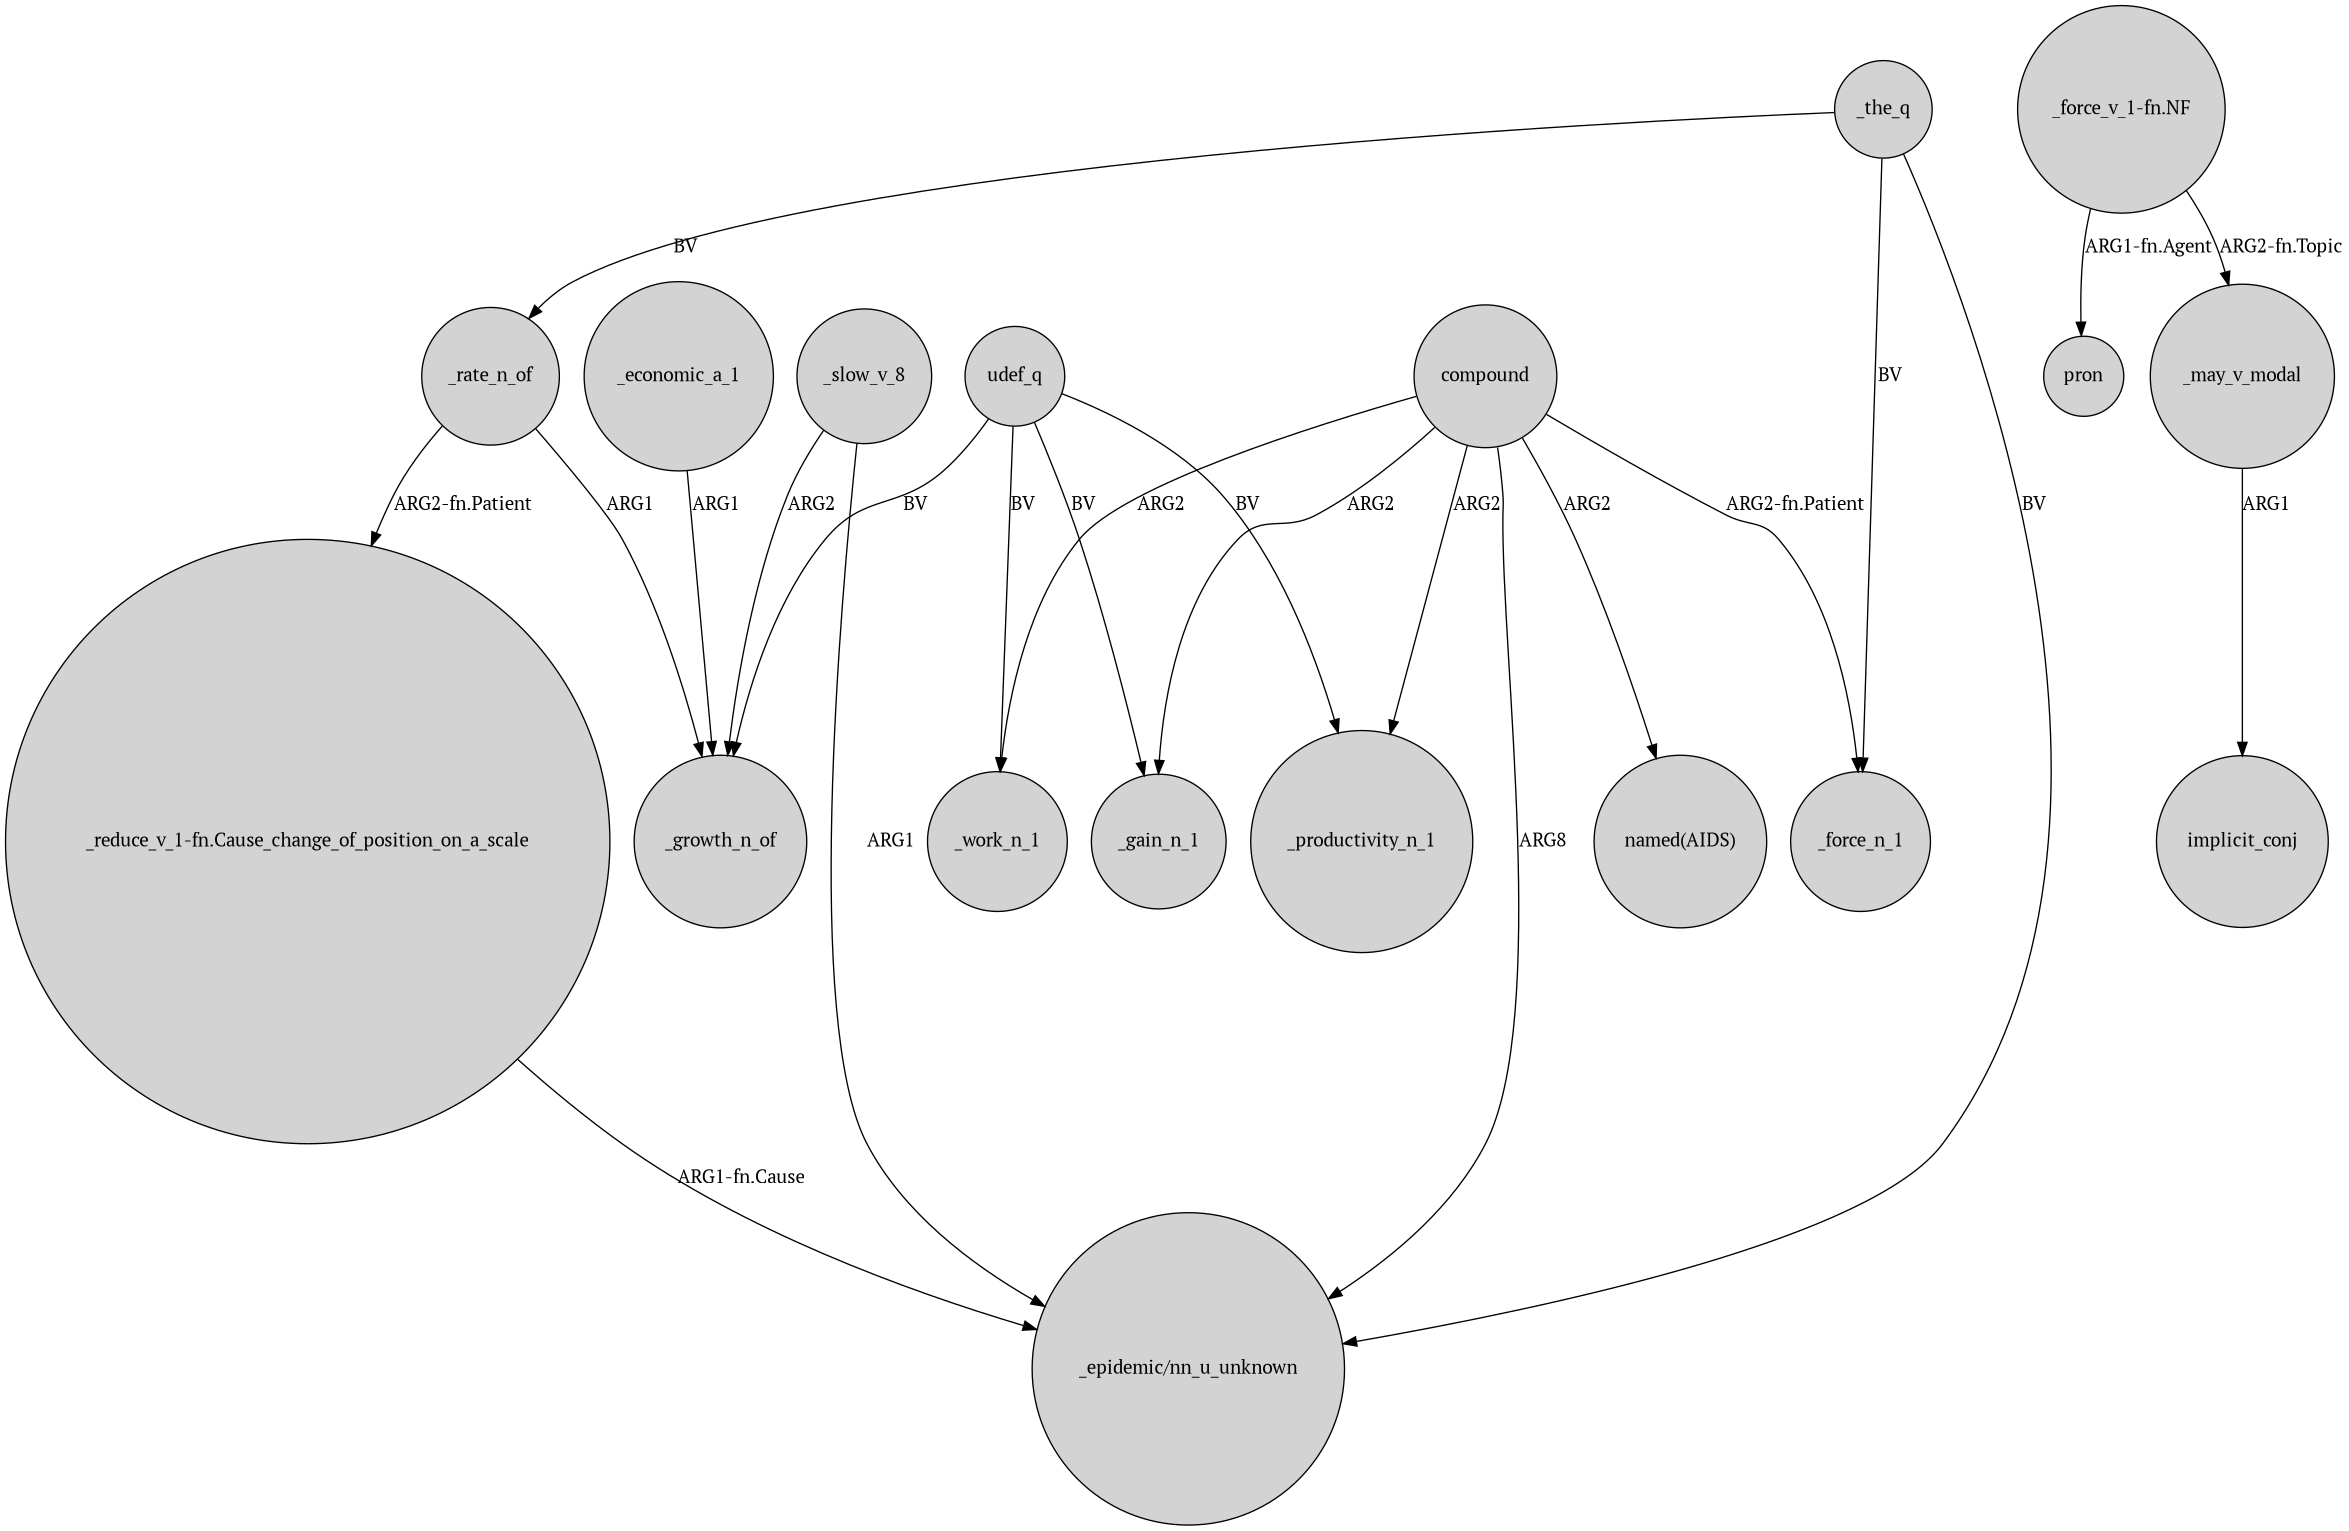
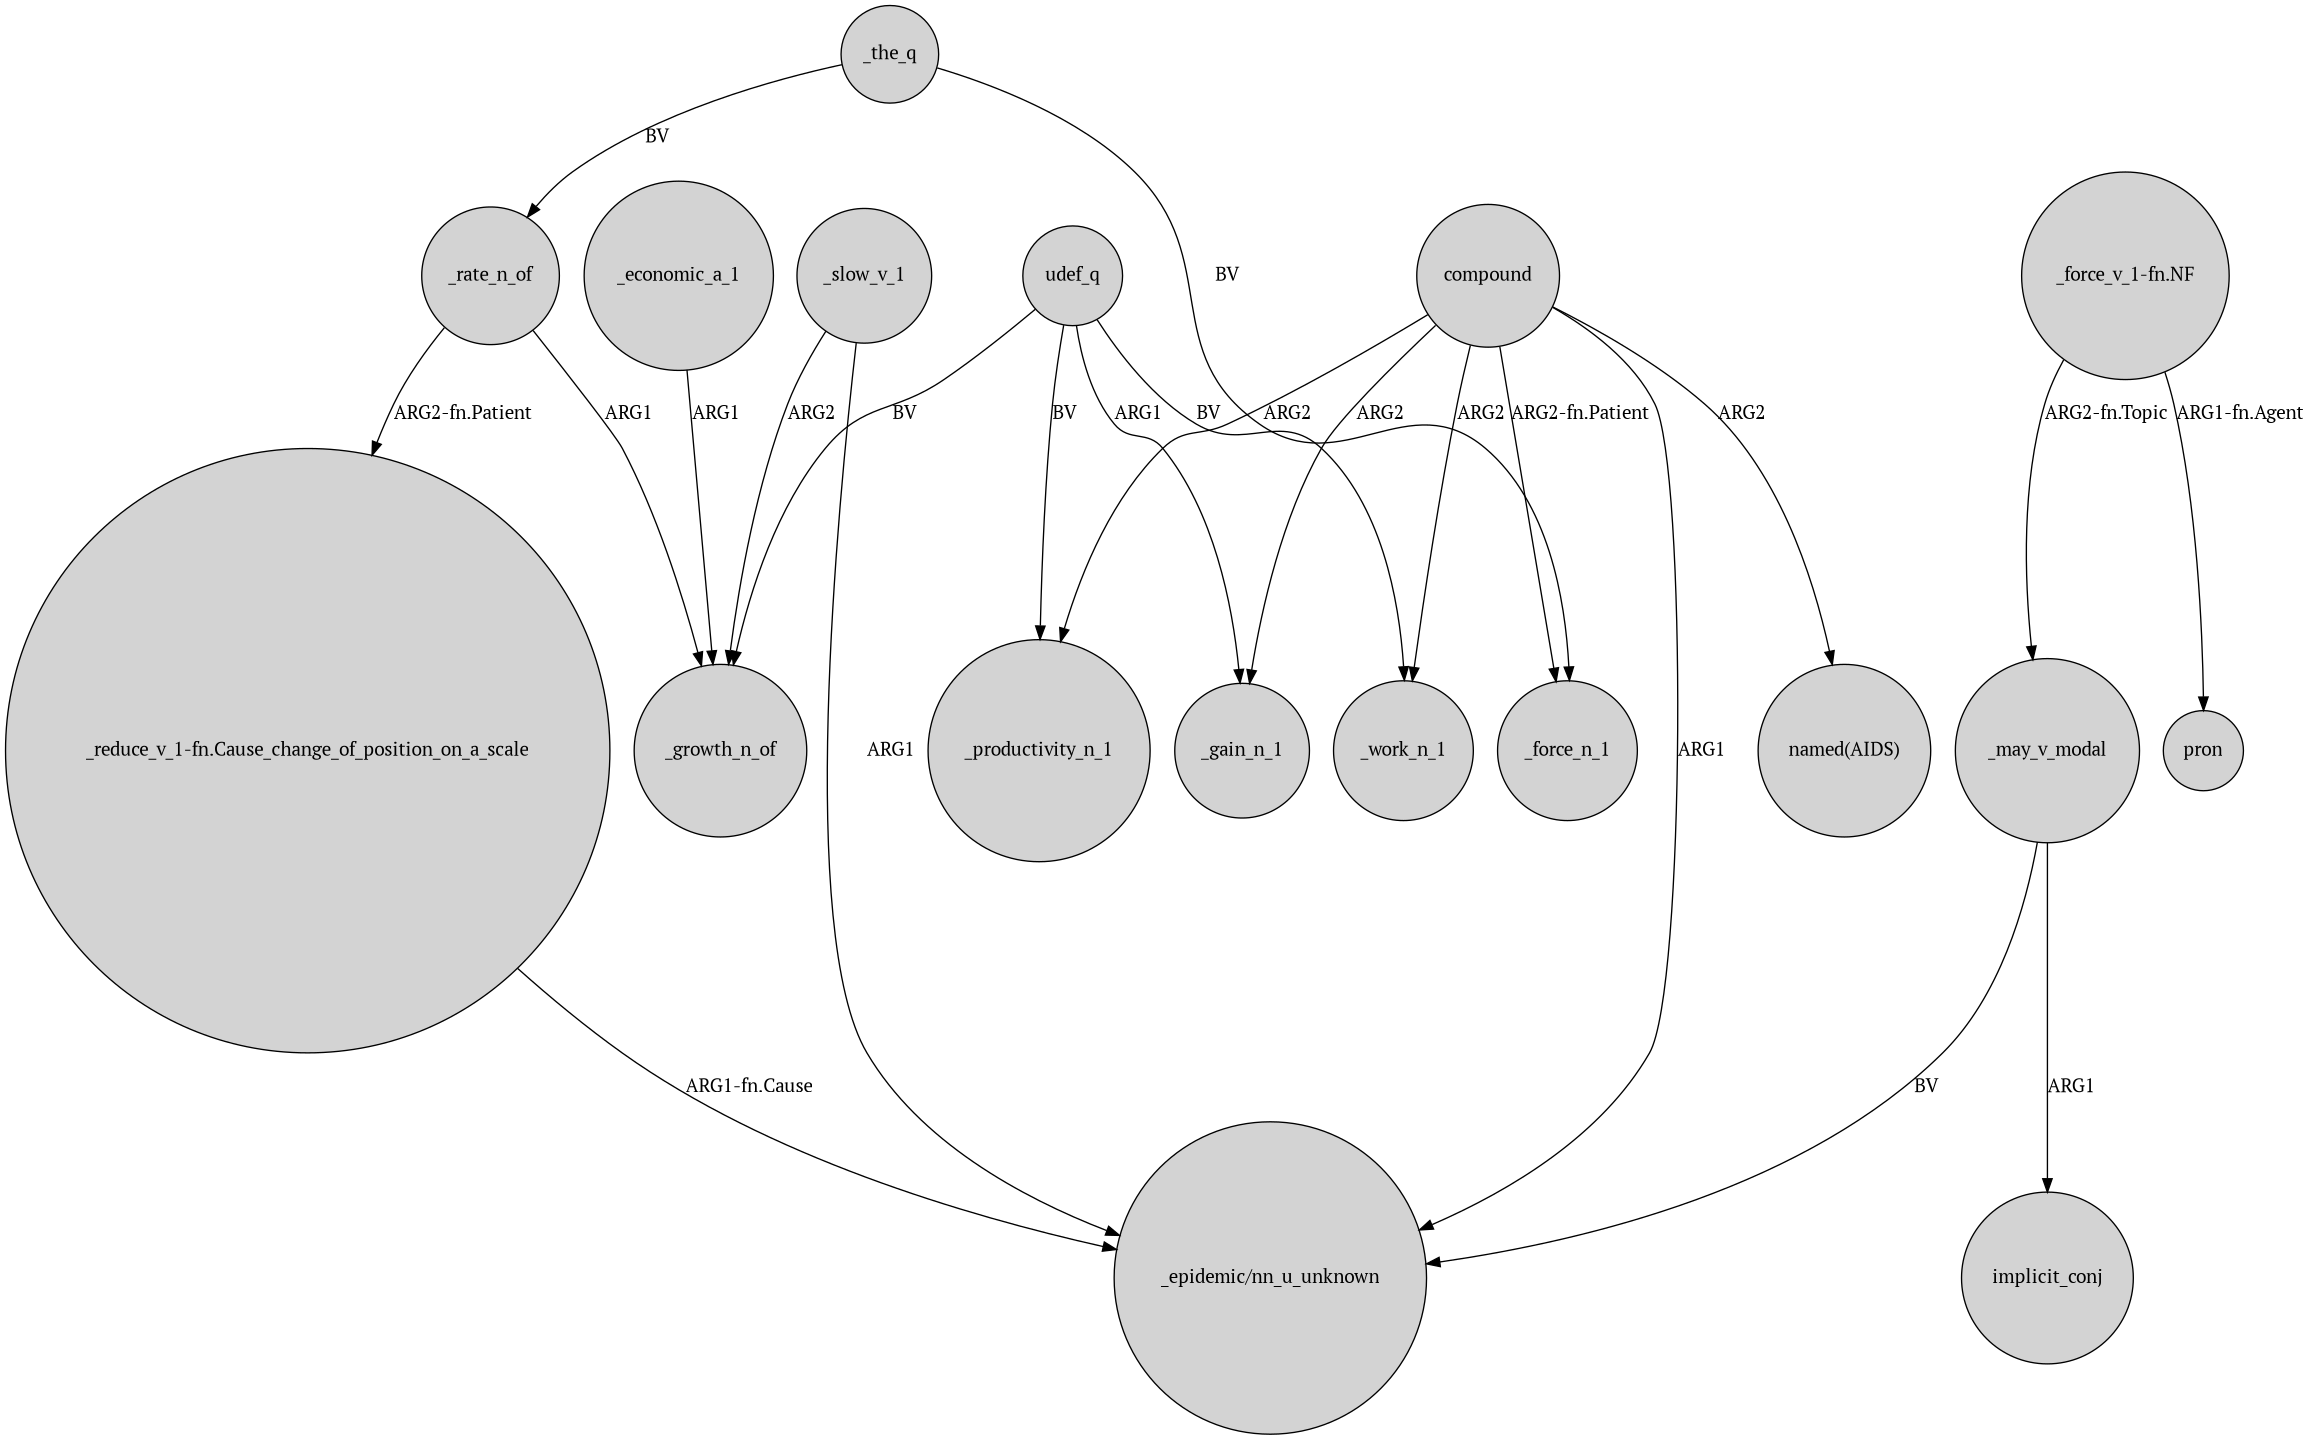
node "_slow_v_8": label "_slow_v_8" -> "_slow_v_1"
edge "udef_q" -> "_gain_n_1": label "BV" -> "ARG1"
edge "compound" -> "_epidemic/nn_u_unknown": label "ARG8" -> "ARG1"
edge "_the_q" -> "_epidemic/nn_u_unknown": now "_may_v_modal" -> "_epidemic/nn_u_unknown"
